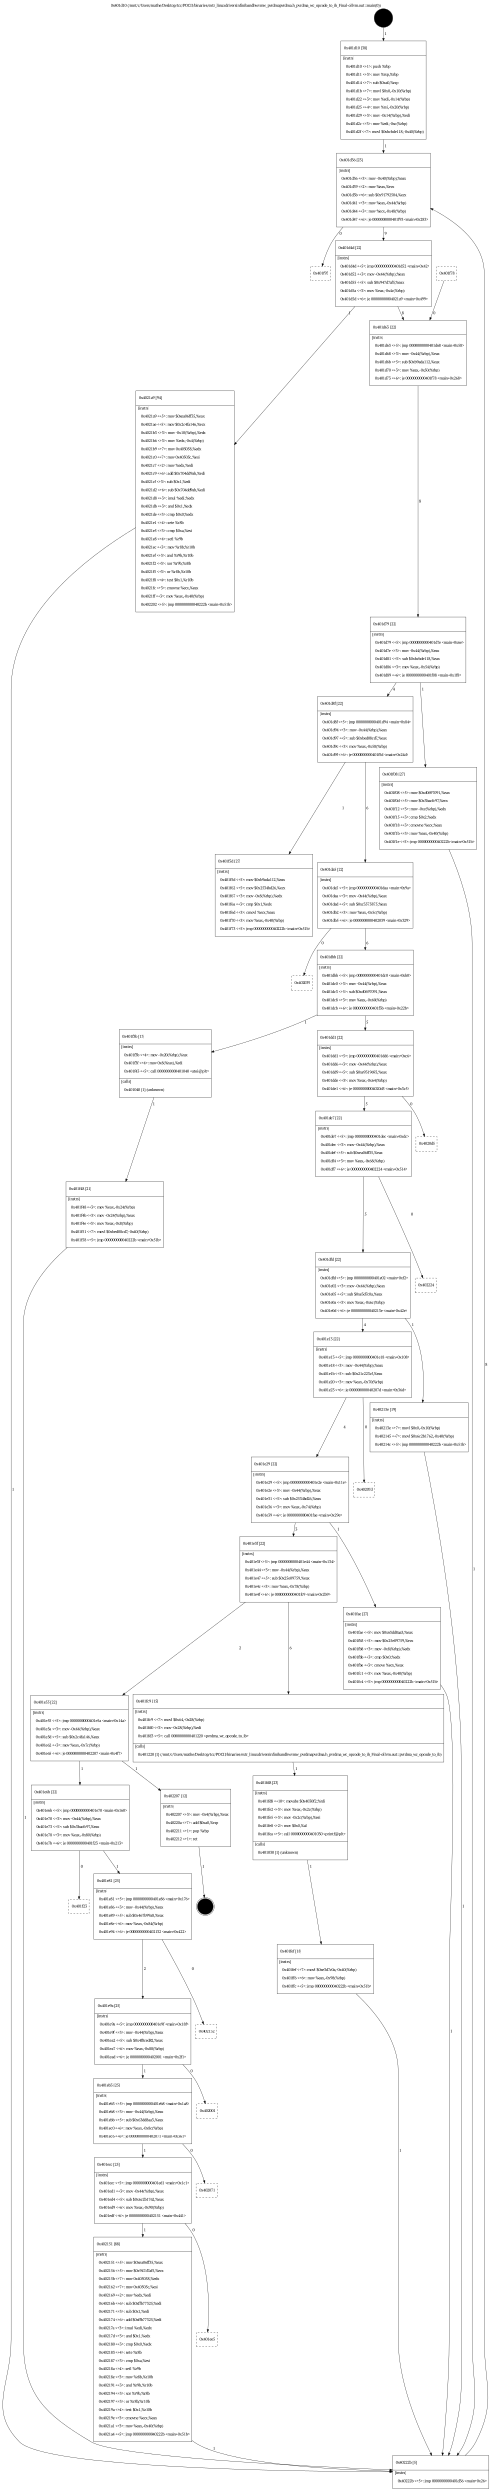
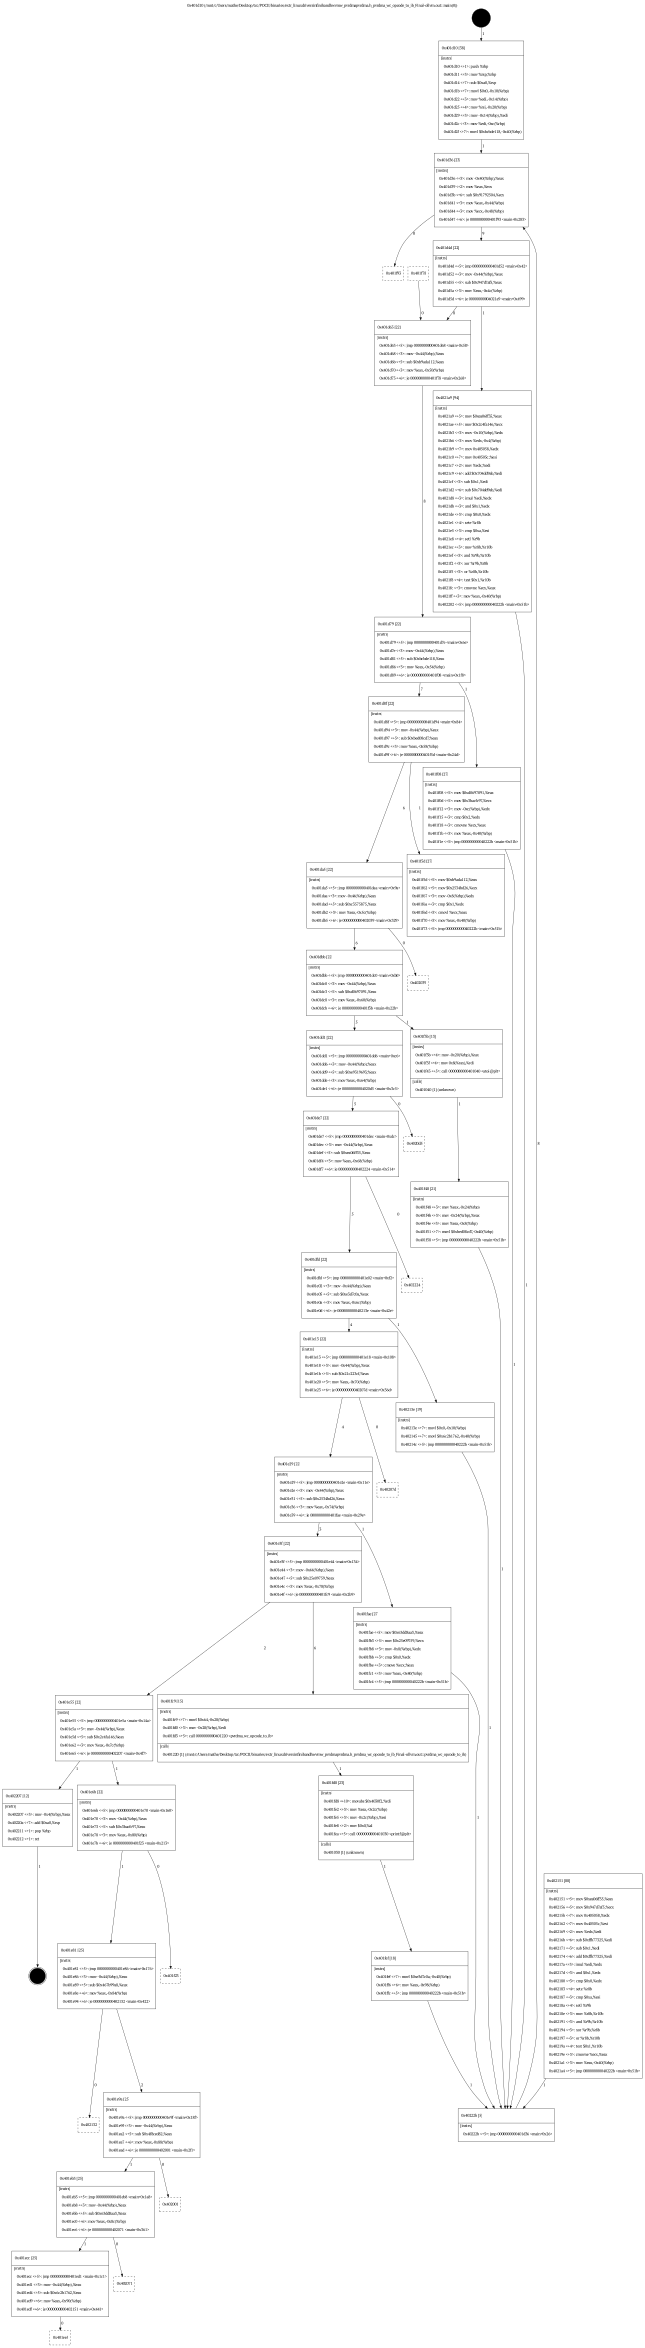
edge "0x401d79 [22]" -> "0x401d8f [22]": label " 4" -> " 7"
edge "0x401ecc [25]" -> "0x402151 [88]": removed, label "1"
